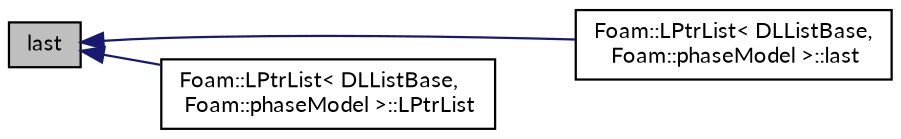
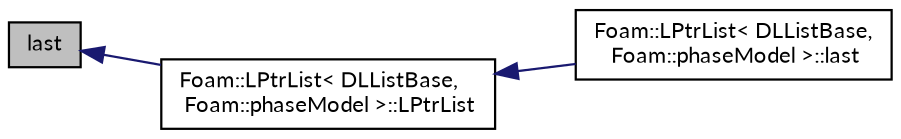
edge "Foam::LPtrList< DLListBase, Foam::phaseModel >::last" -> "last": now "Foam::LPtrList< DLListBase, Foam::phaseModel >::last" -> "Foam::LPtrList< DLListBase, Foam::phaseModel >::LPtrList"
